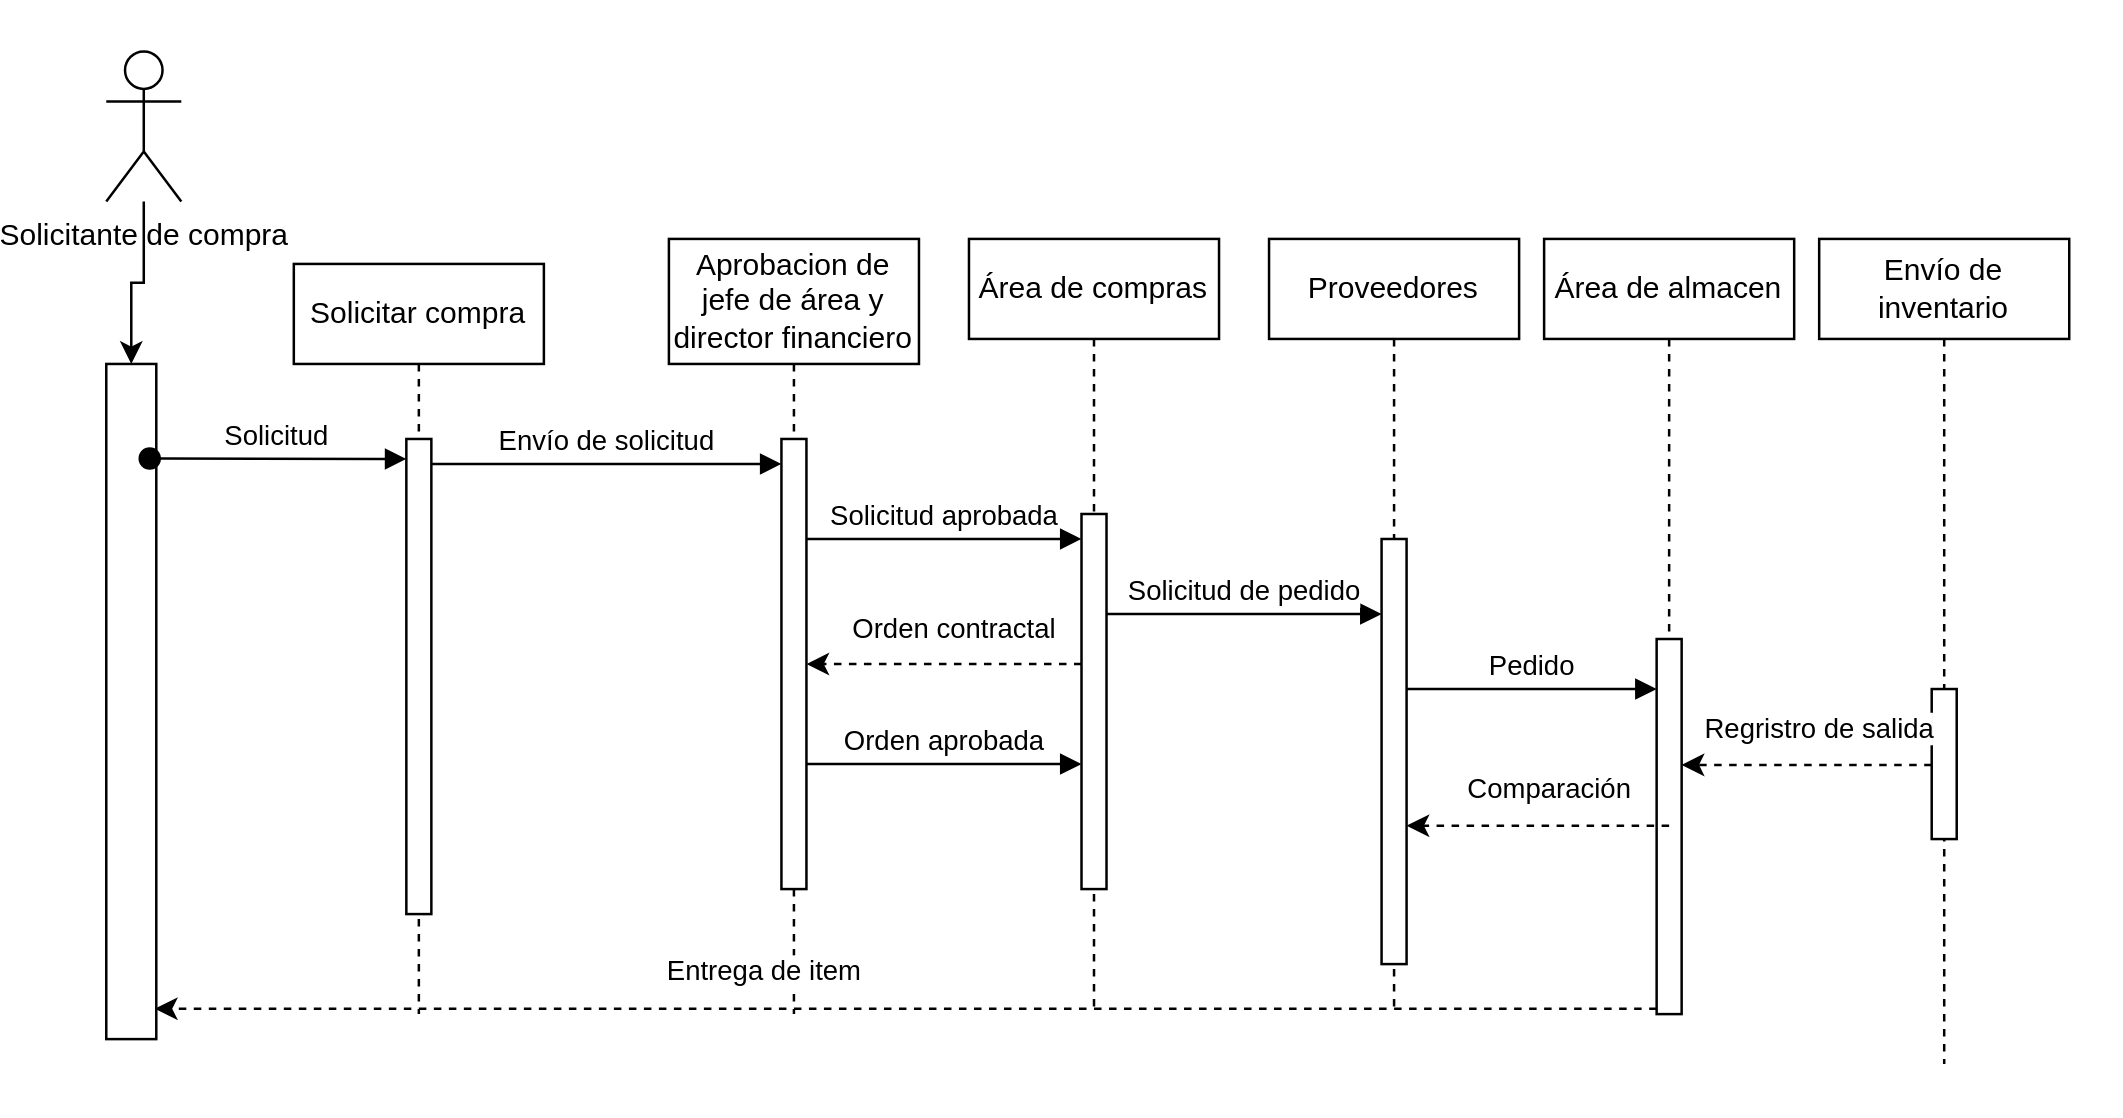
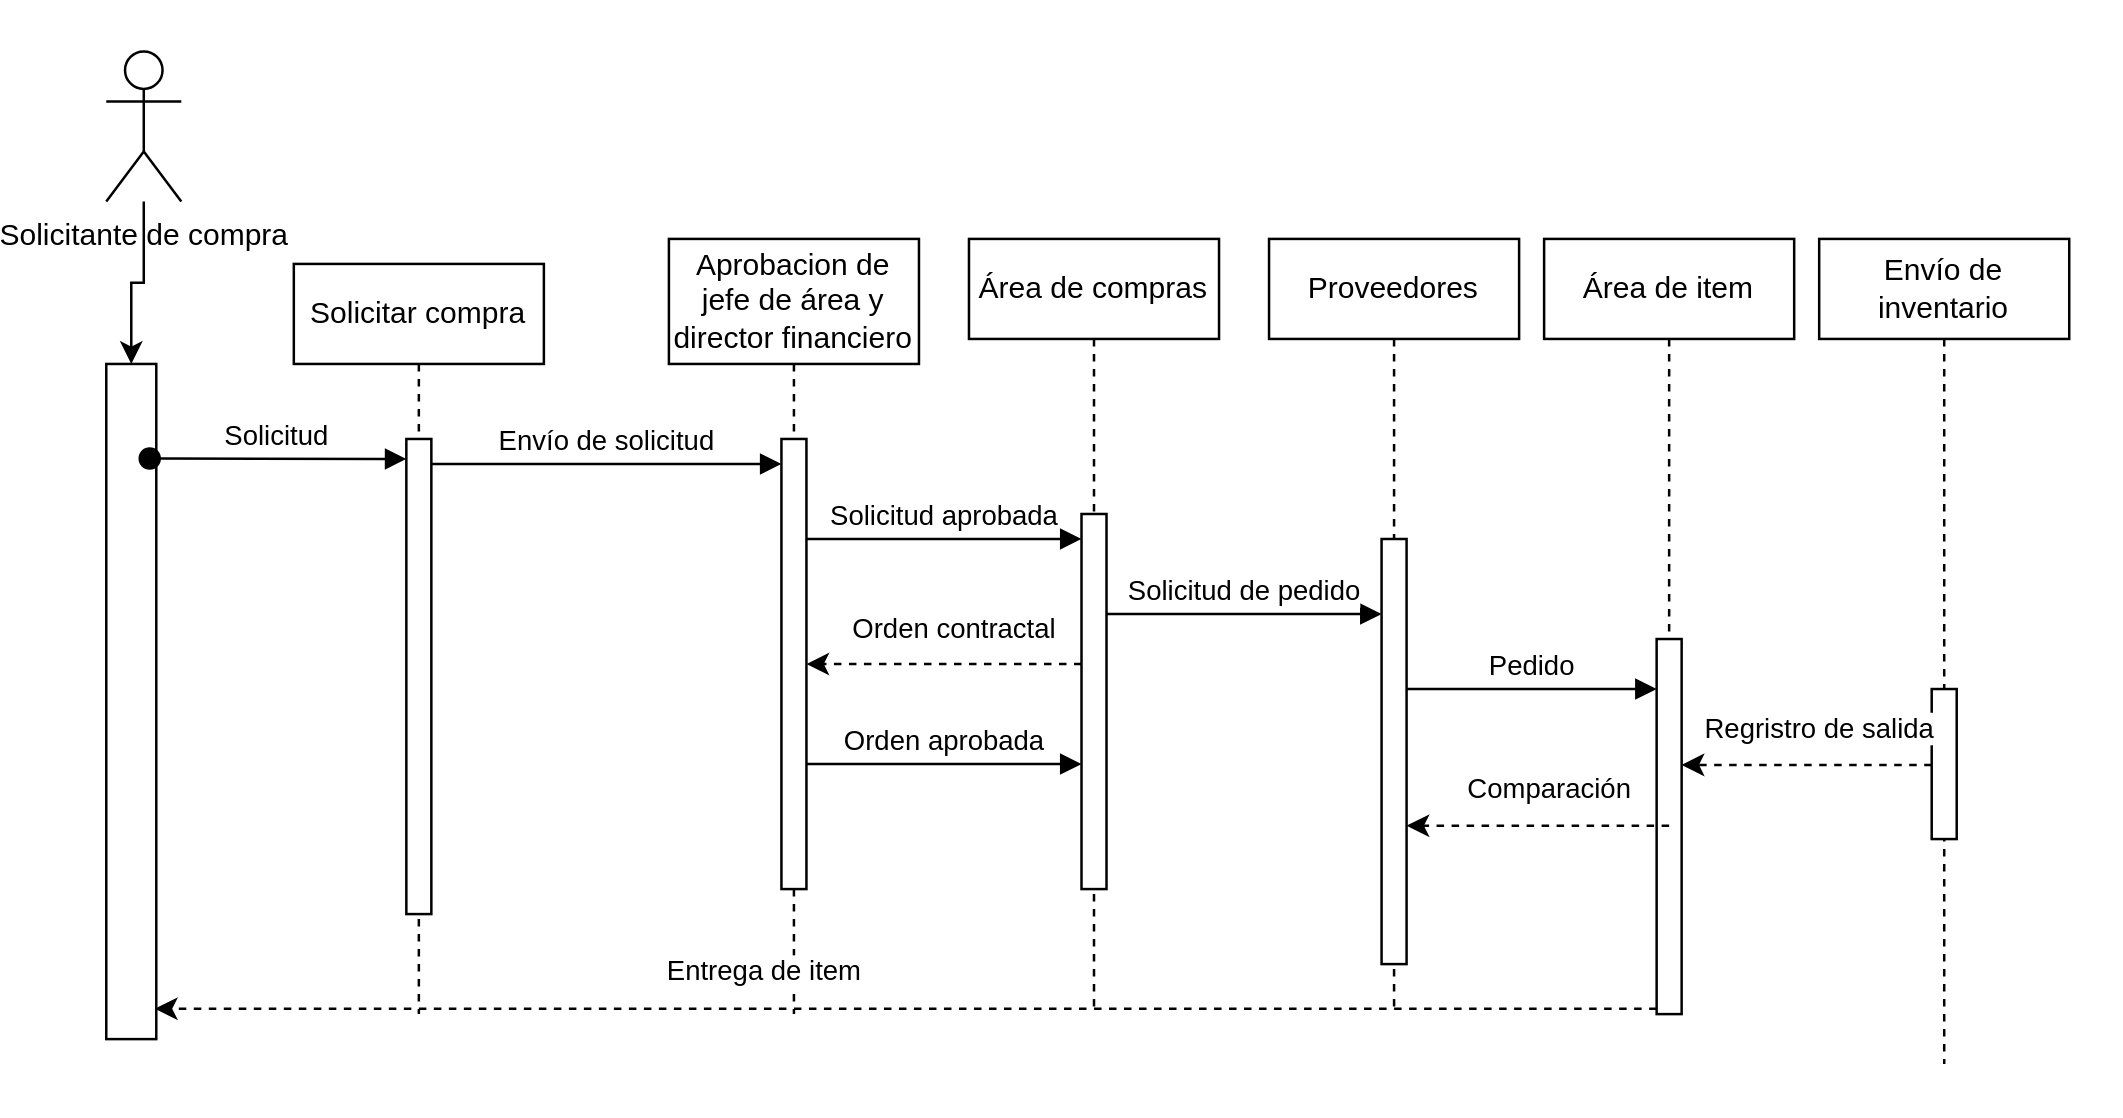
node "Área de almacen": label "Área de almacen" -> "Área de item"
